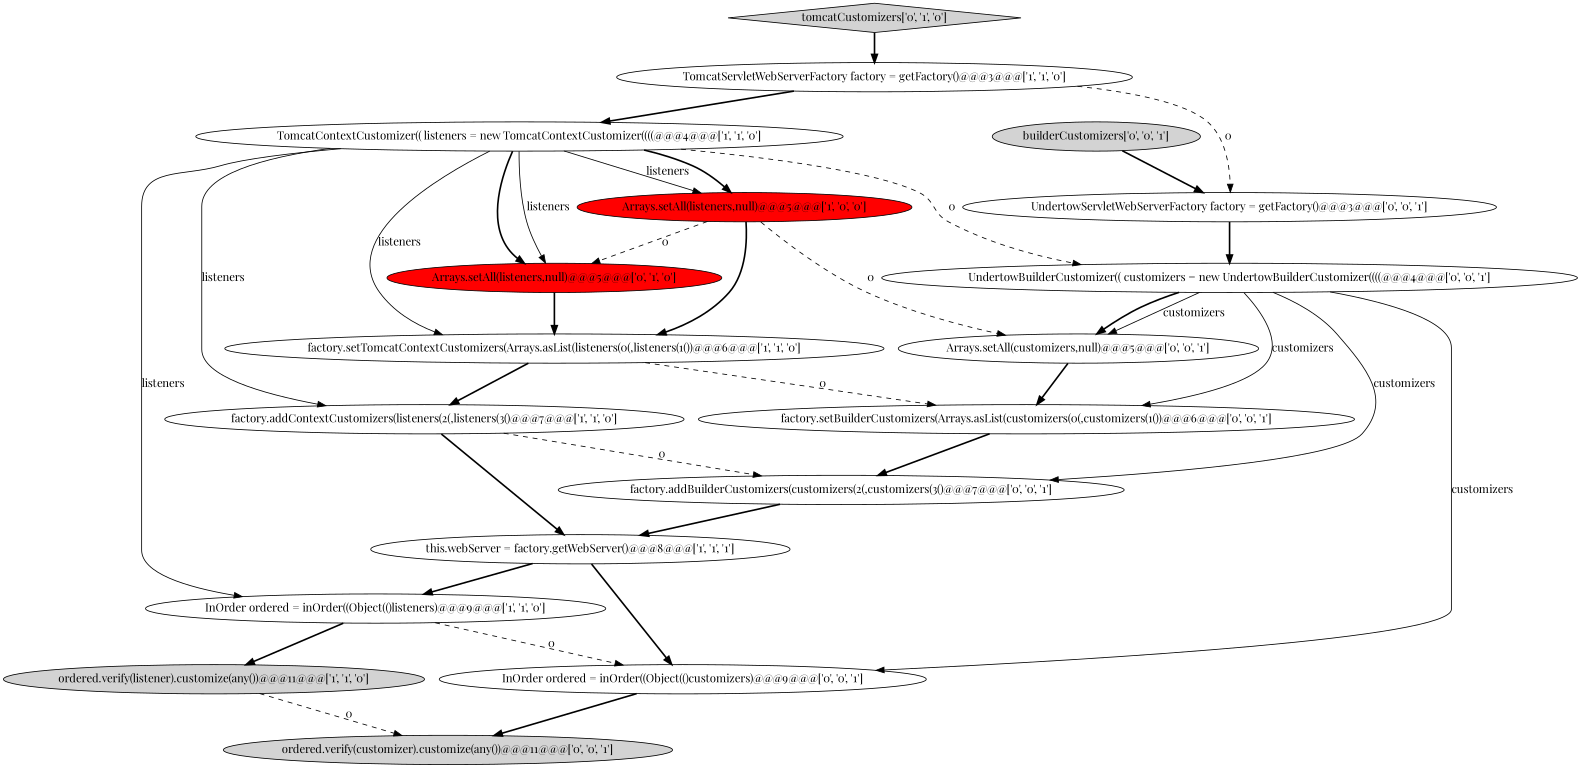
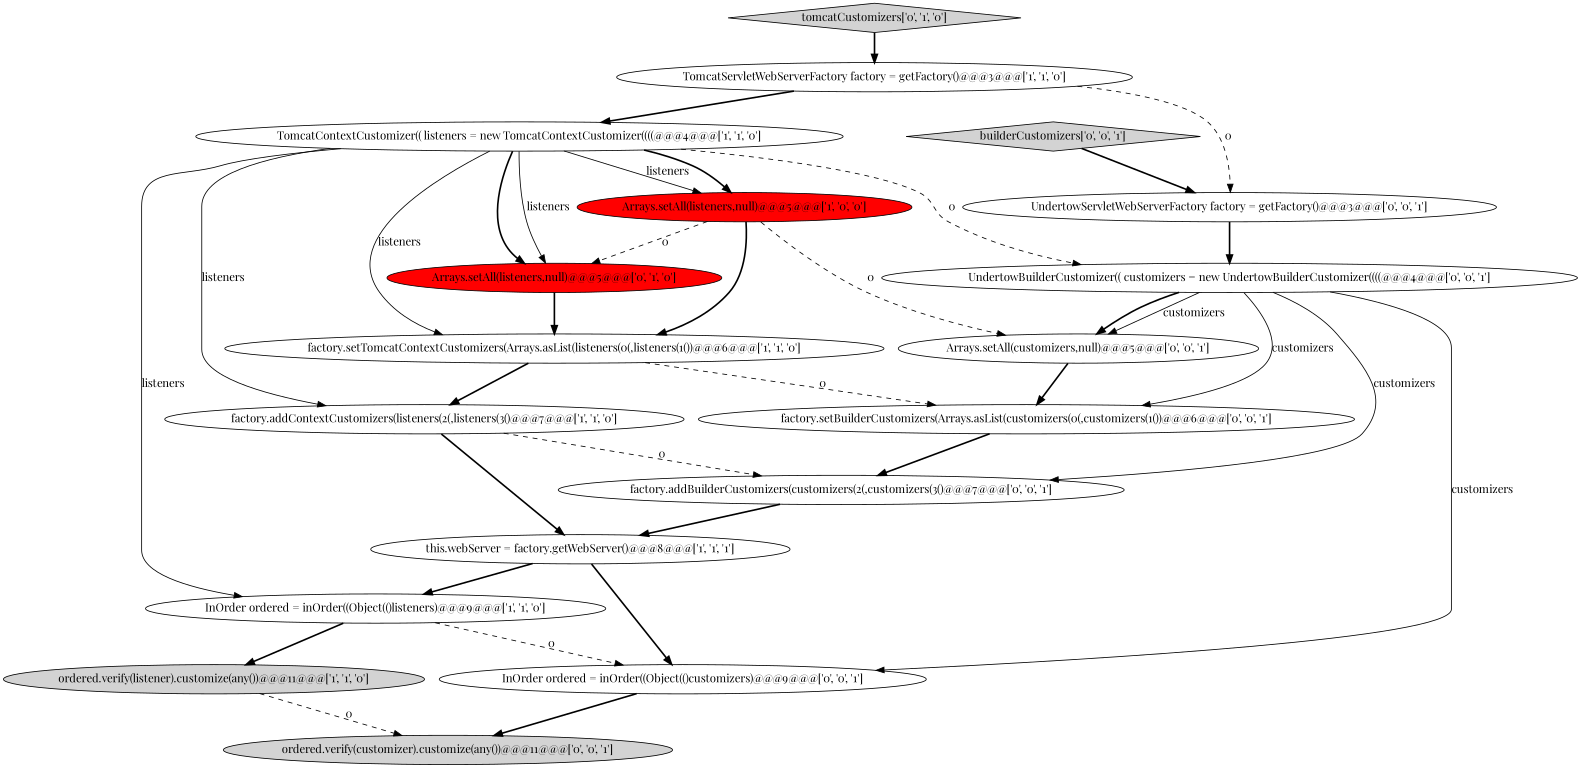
node "builderCustomizers['0', '0', '1']": shape ellipse -> diamond
